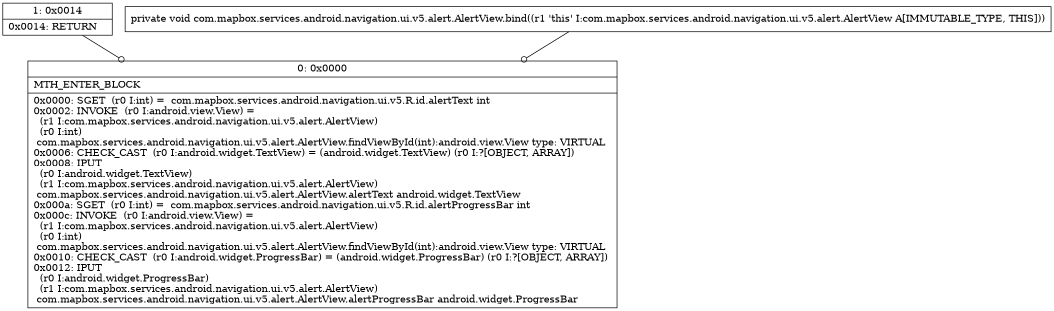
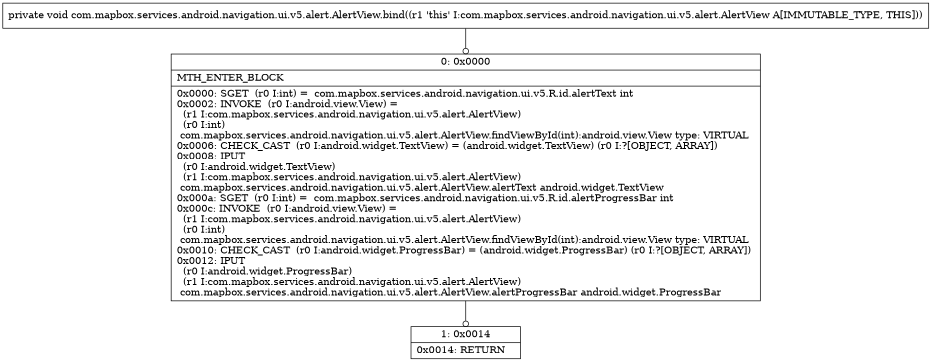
edge "1: 0x0014" -> "0: 0x0000": reversed
